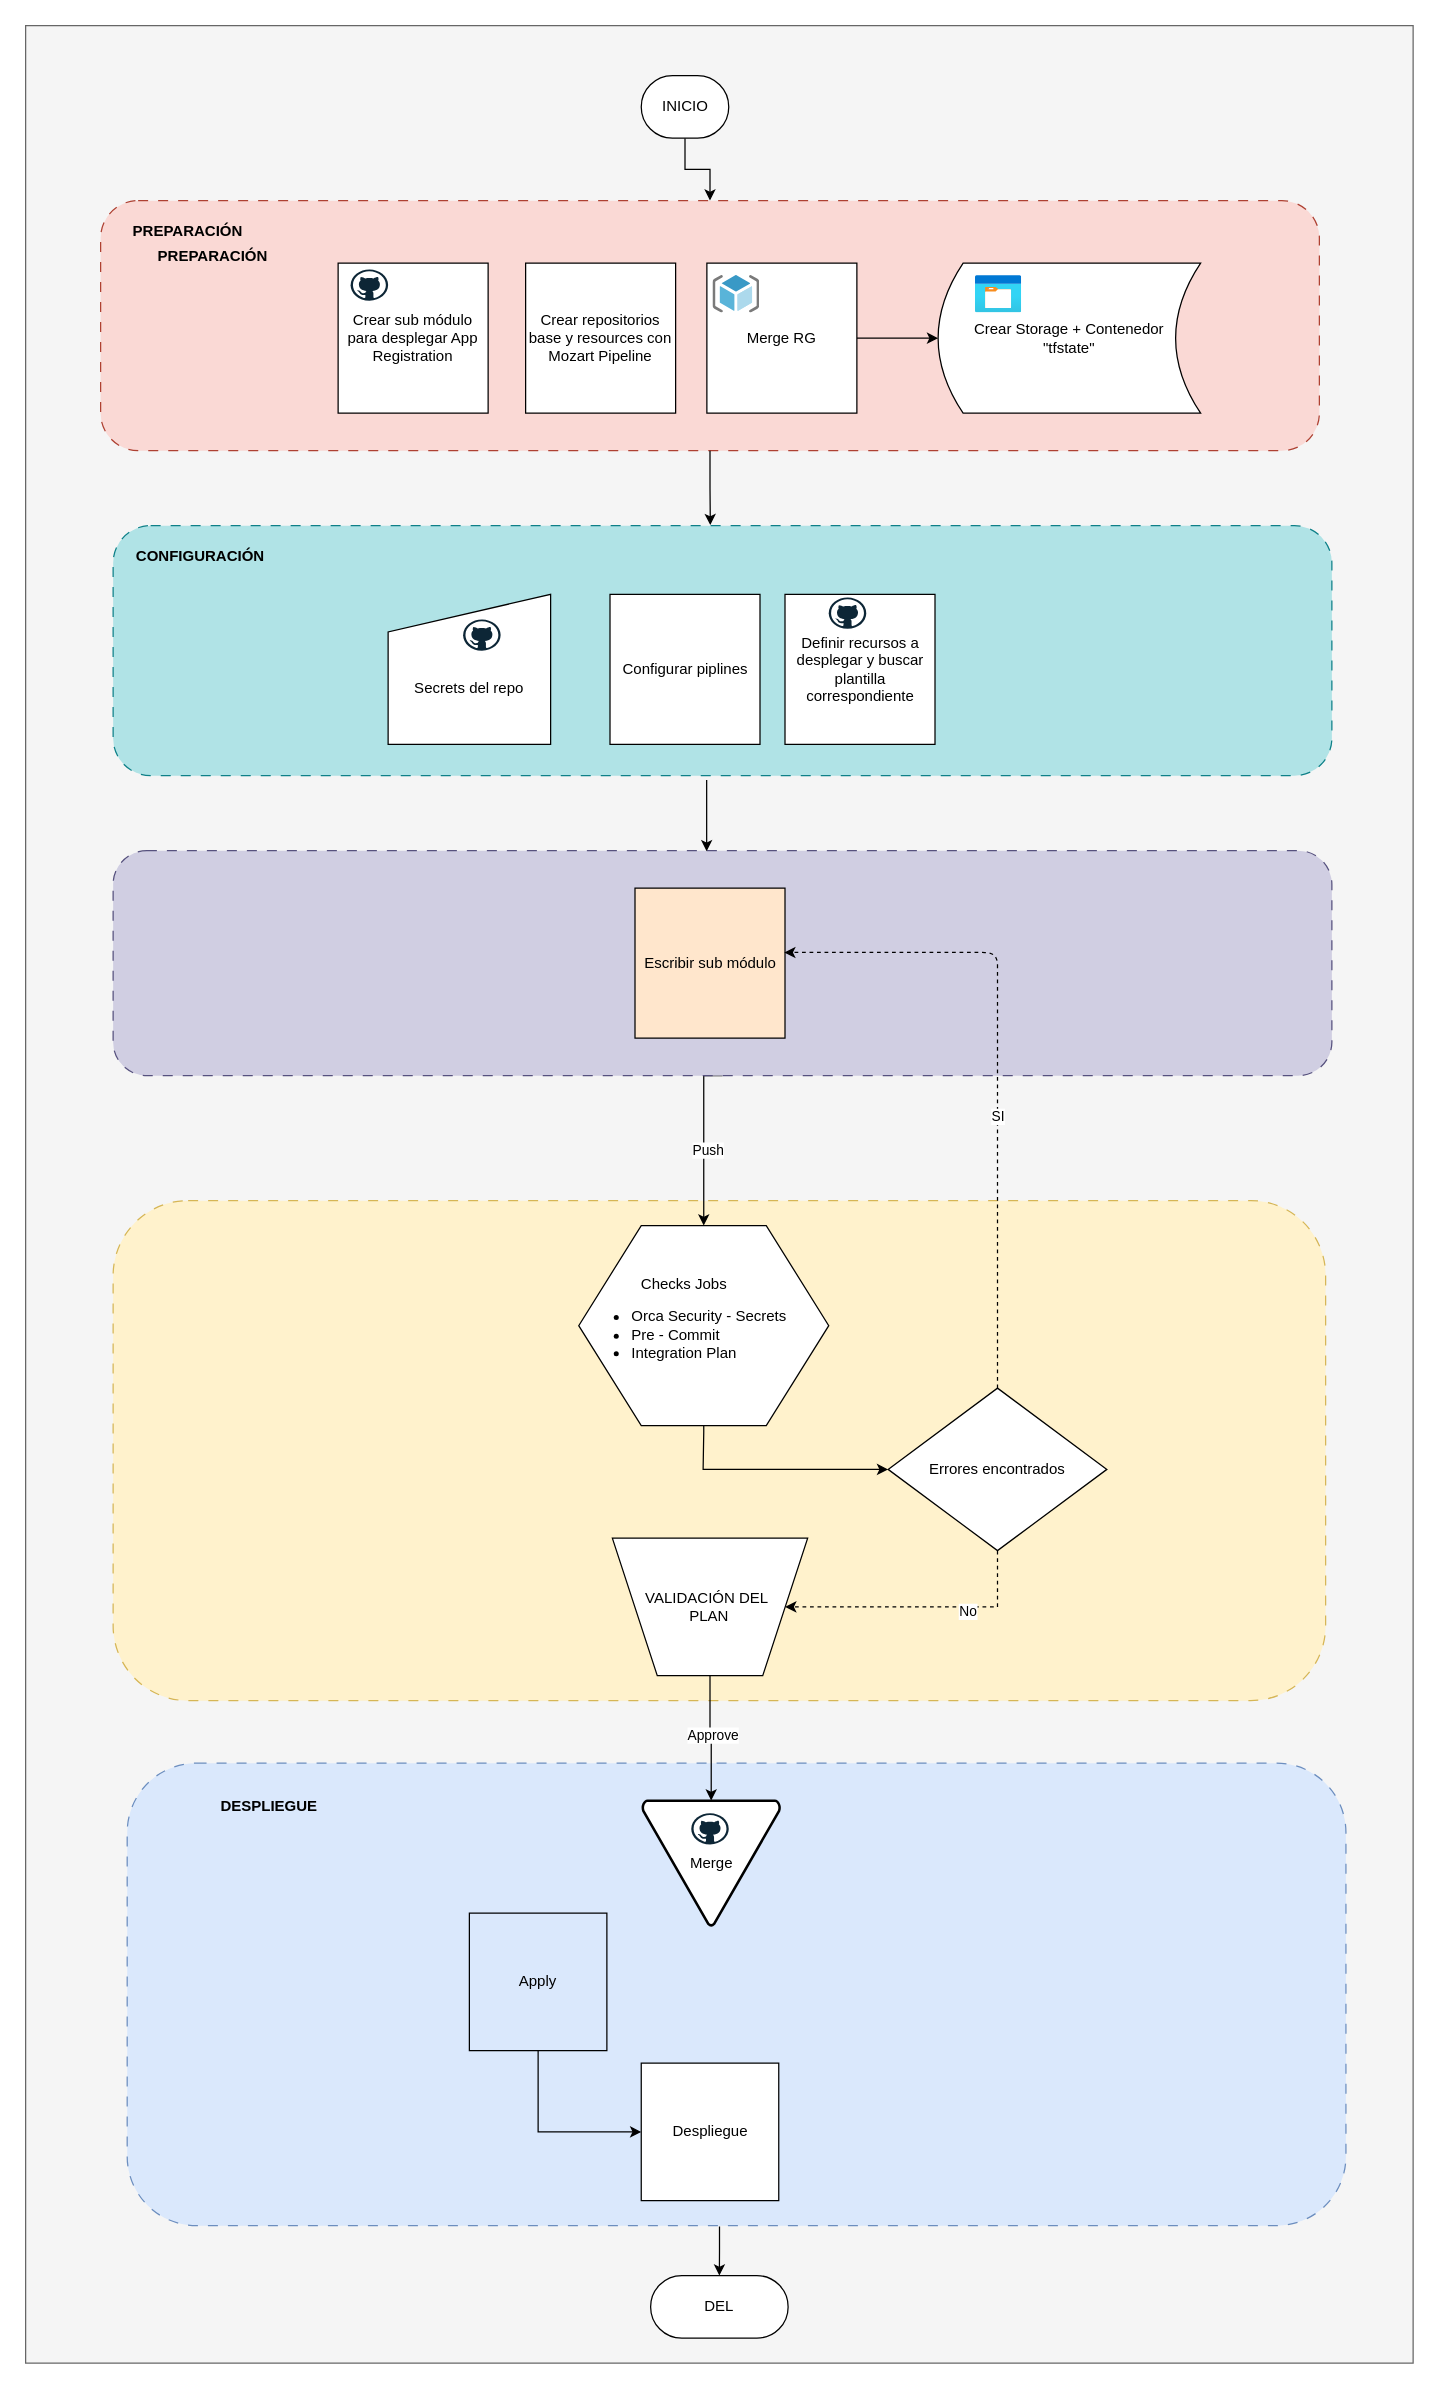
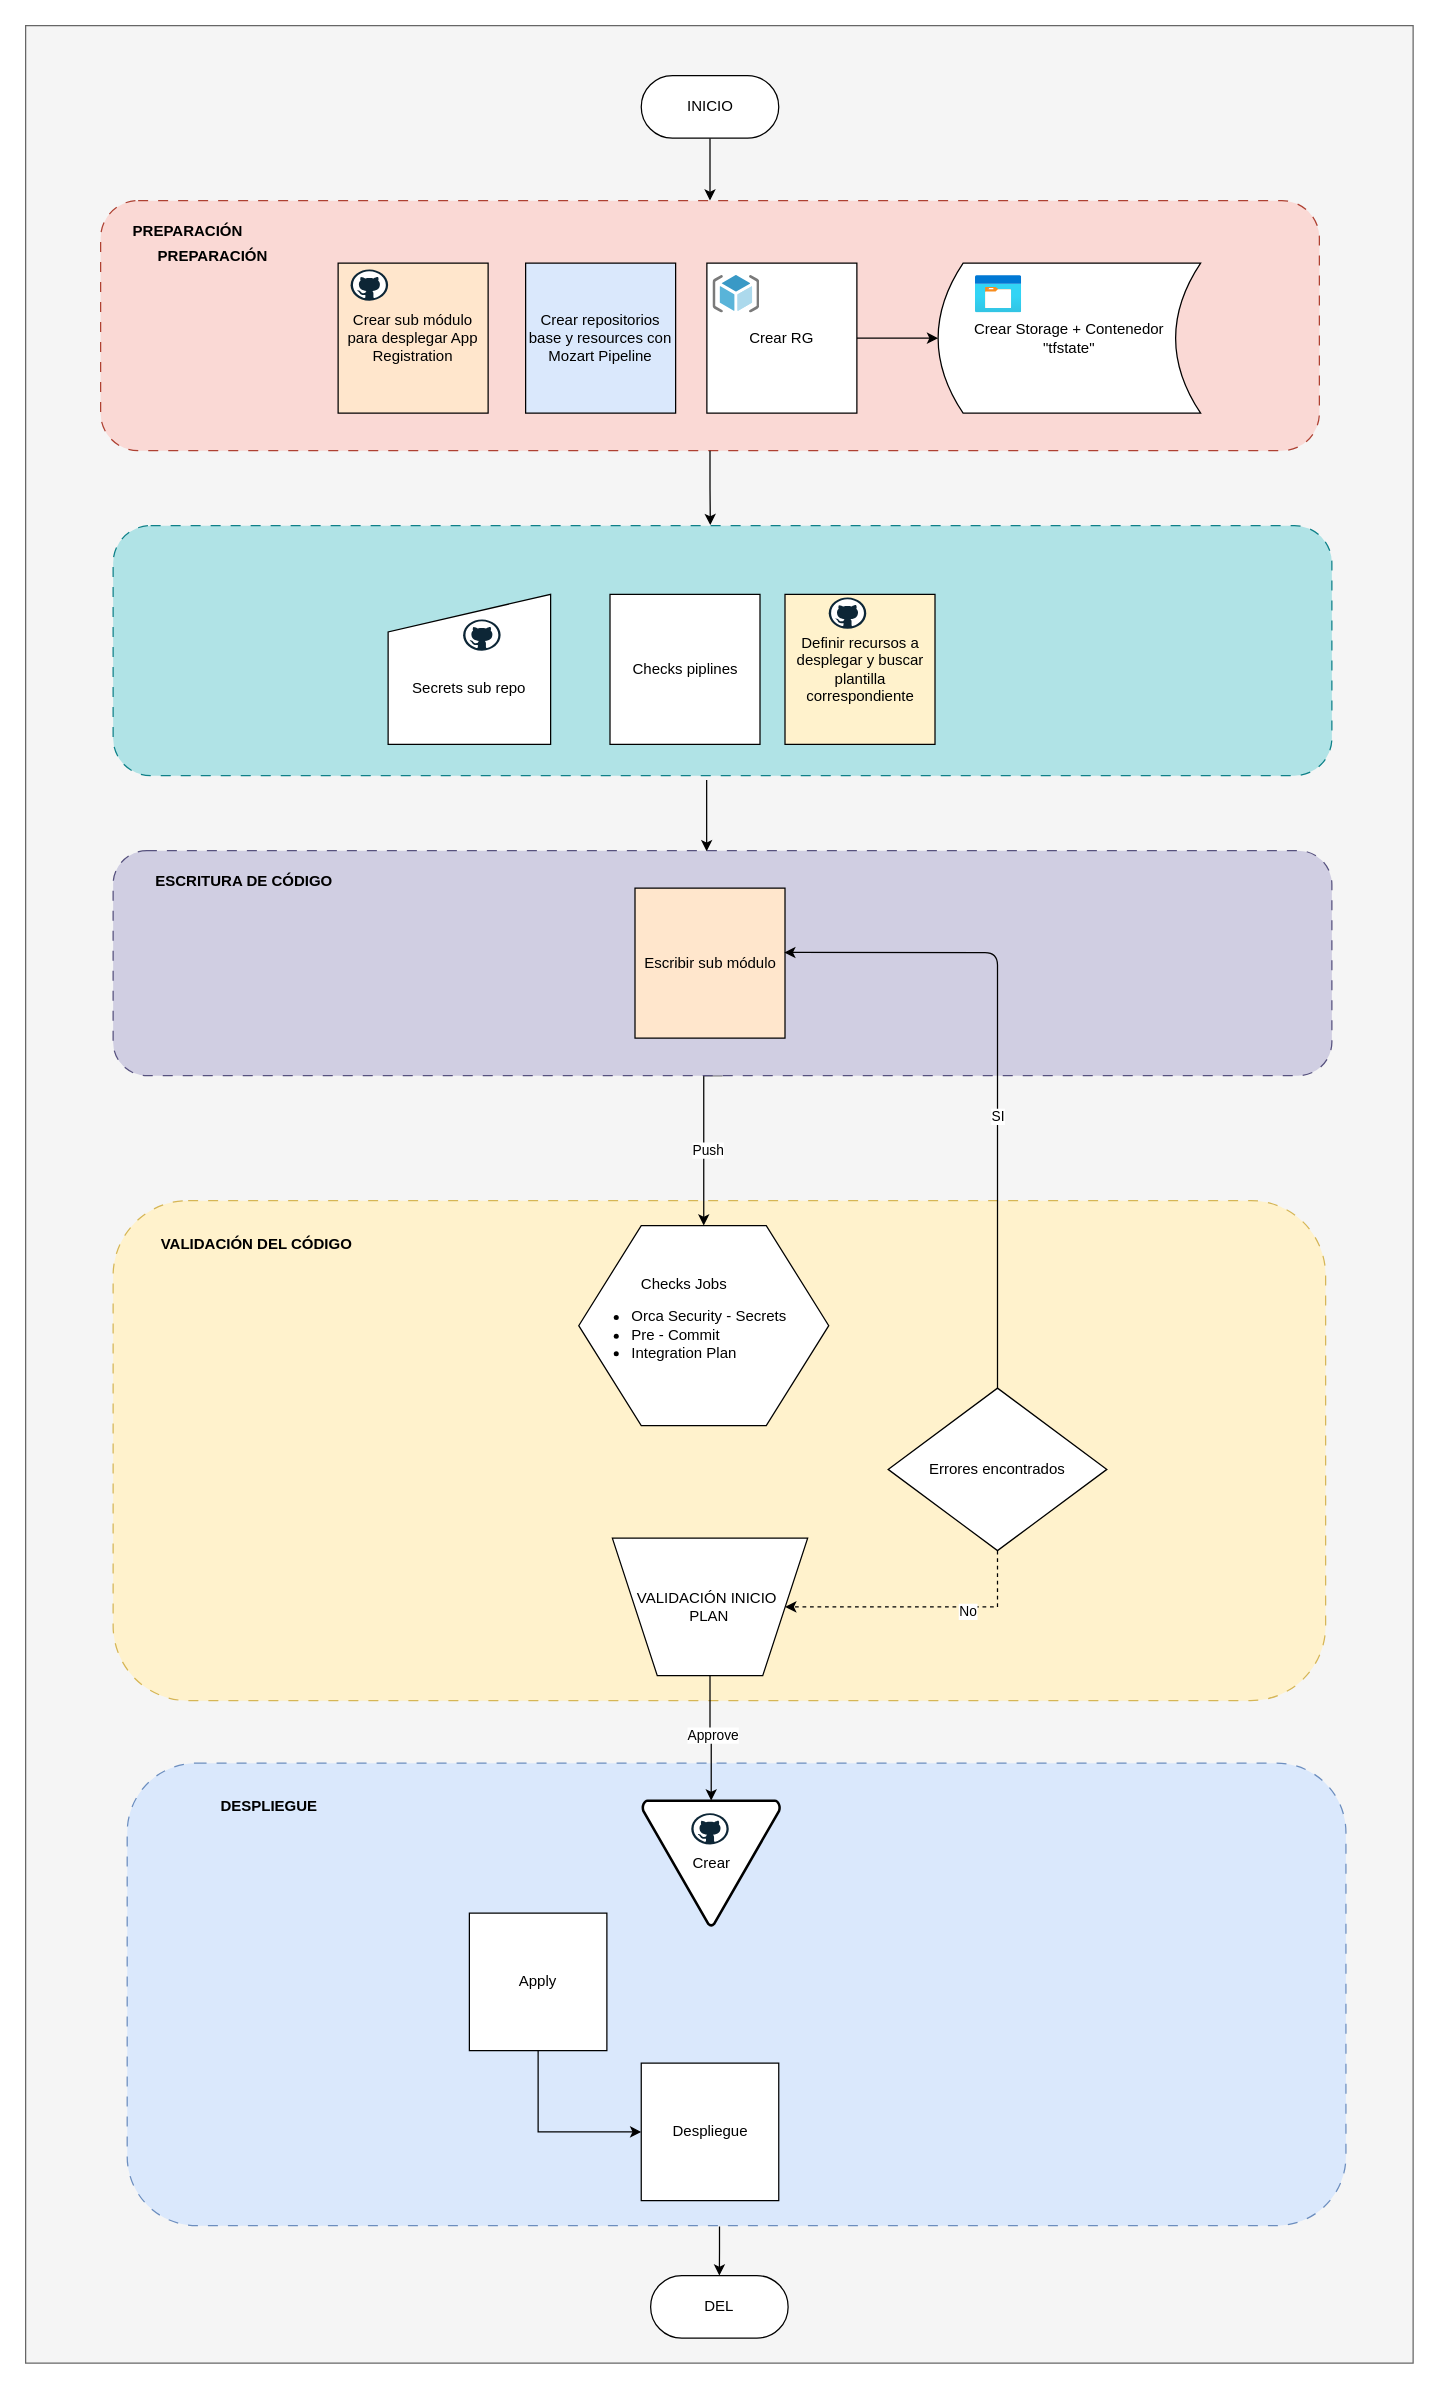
node "INICIO": size 88x63 -> 138x63
node "Crear sub módulo para desplegar App Registration": fillcolor #ffffff -> #ffe6cc
node "Crear repositorios base y resources con Mozart Pipeline": fillcolor #ffffff -> #dae8fc
node "Merge RG": label "Merge RG" -> "Crear RG"
node "CONFIGURACIÓN": removed
node "Secrets del repo": label "Secrets del repo" -> "Secrets sub repo"
node "Configurar piplines": label "Configurar piplines" -> "Checks piplines"
node "Definir recursos a desplegar y buscar plantilla correspondiente": fillcolor #ffffff -> #fff2cc
node "ESCRITURA DE CÓDIGO": added
edge "Errores encontrados" -> "Escribir sub módulo": style dashed -> solid
node "VALIDACIÓN DEL CÓDIGO": added
edge "Checks Jobs Orca Security - Secrets Pre - Commit Integration Plan" -> "Errores encontrados": removed
node "VALIDACIÓN DEL PLAN": label "VALIDACIÓN DEL PLAN" -> "VALIDACIÓN INICIO PLAN"
node "Merge": label "Merge" -> "Crear"
node "Apply": fillcolor #dae8fc -> #ffffff
